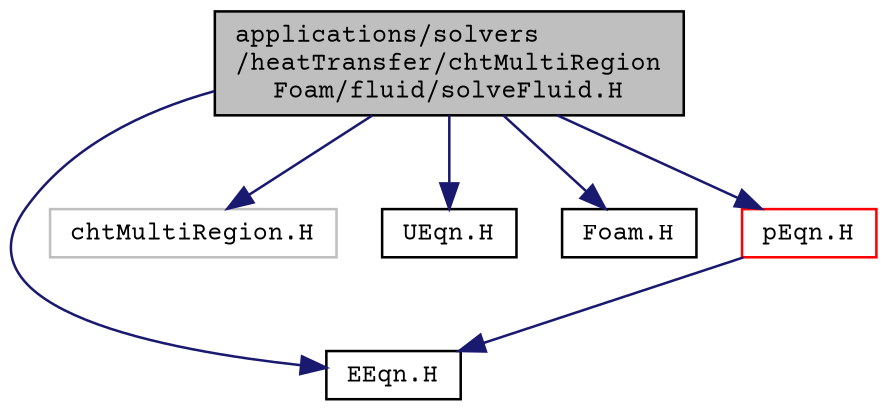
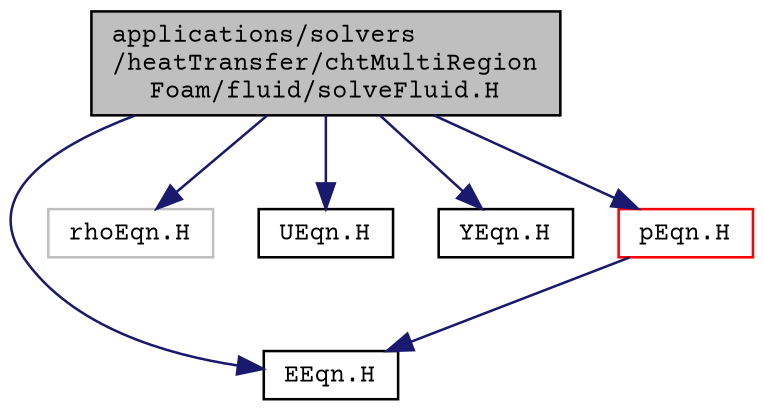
node "chtMultiRegion.H": label "chtMultiRegion.H" -> "rhoEqn.H"
node "Foam.H": label "Foam.H" -> "YEqn.H"
